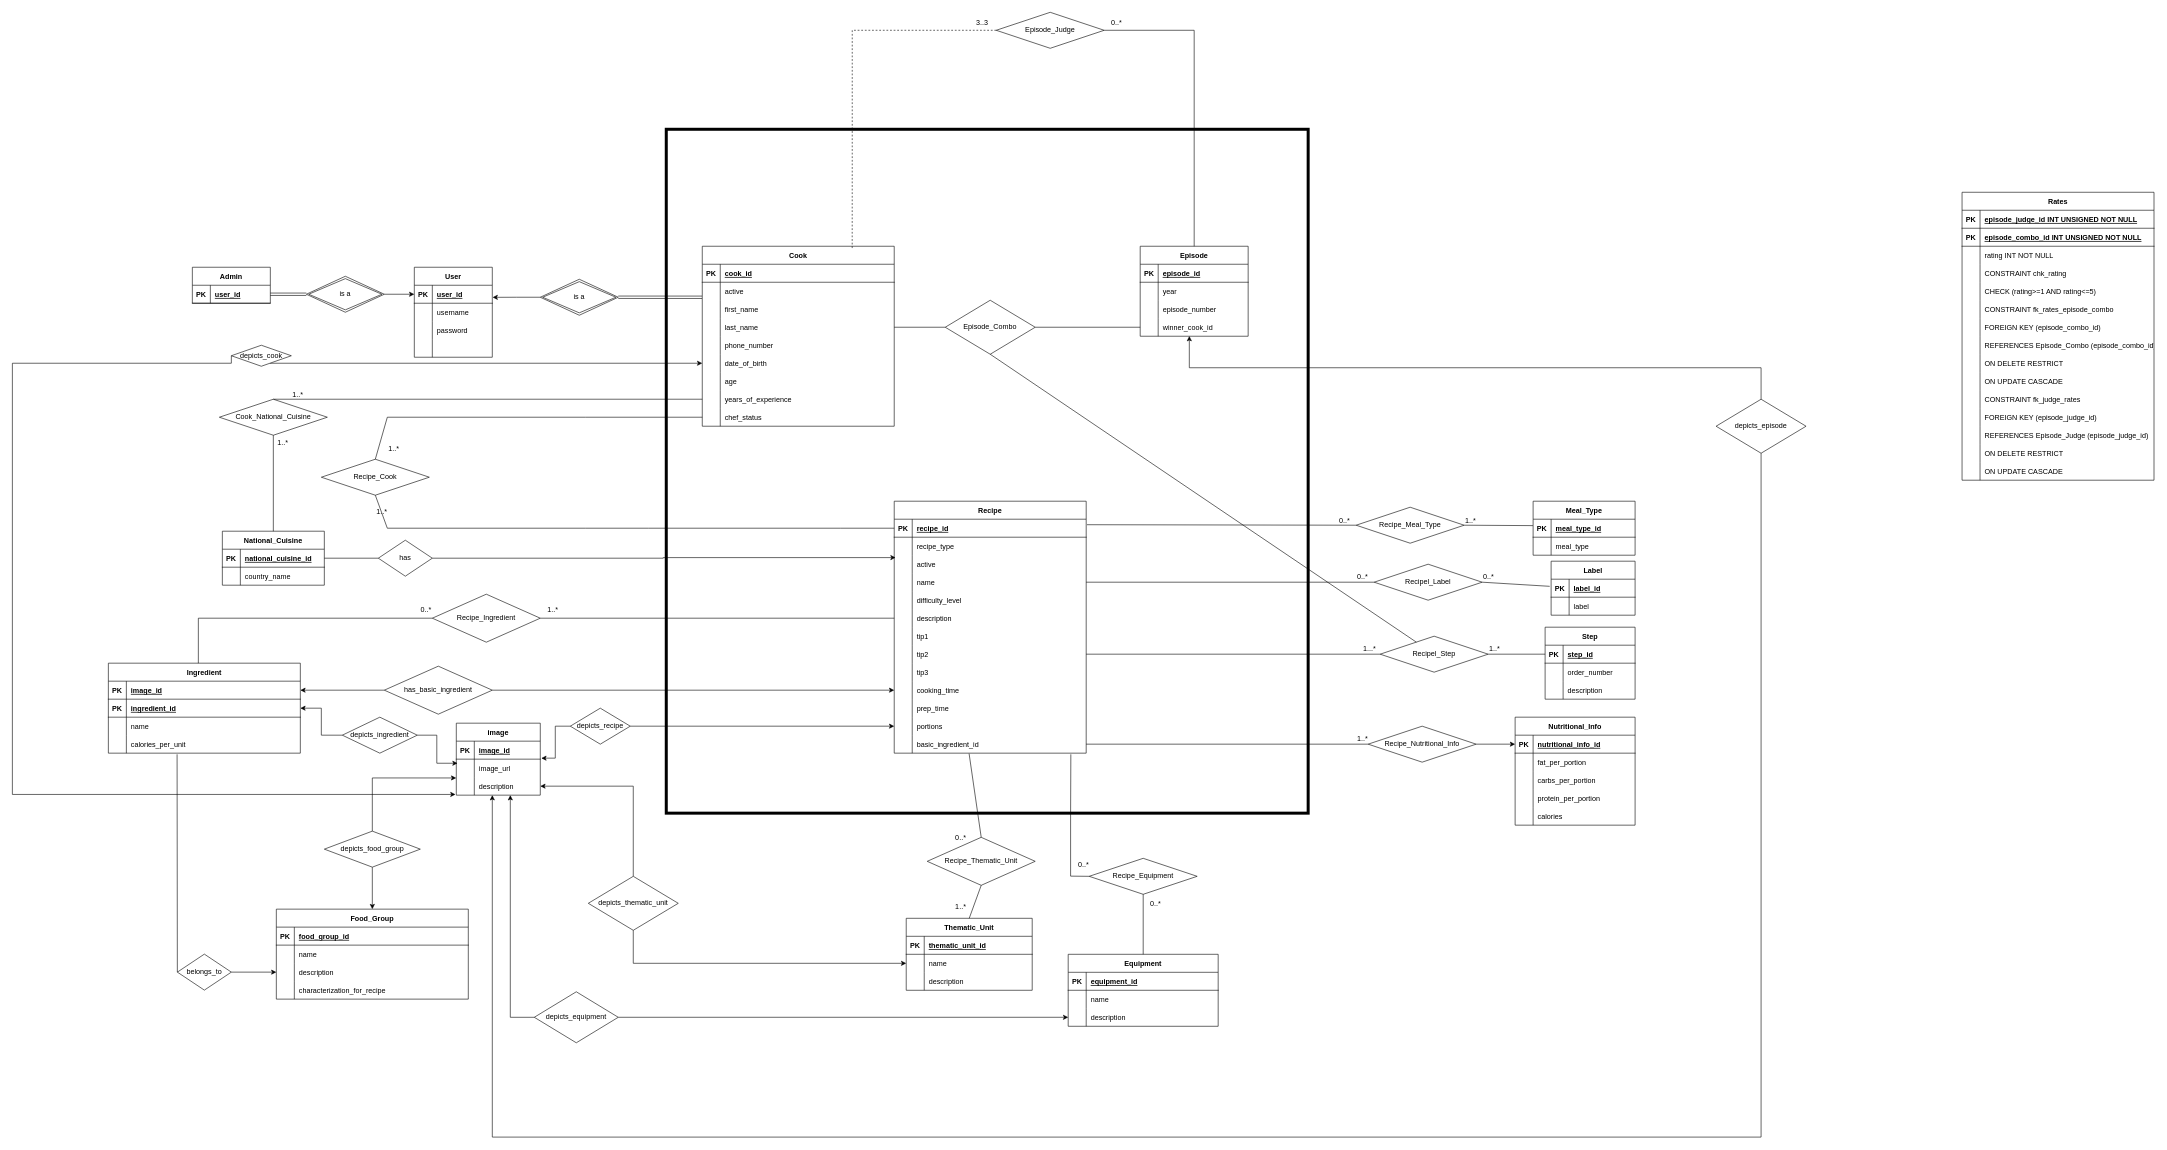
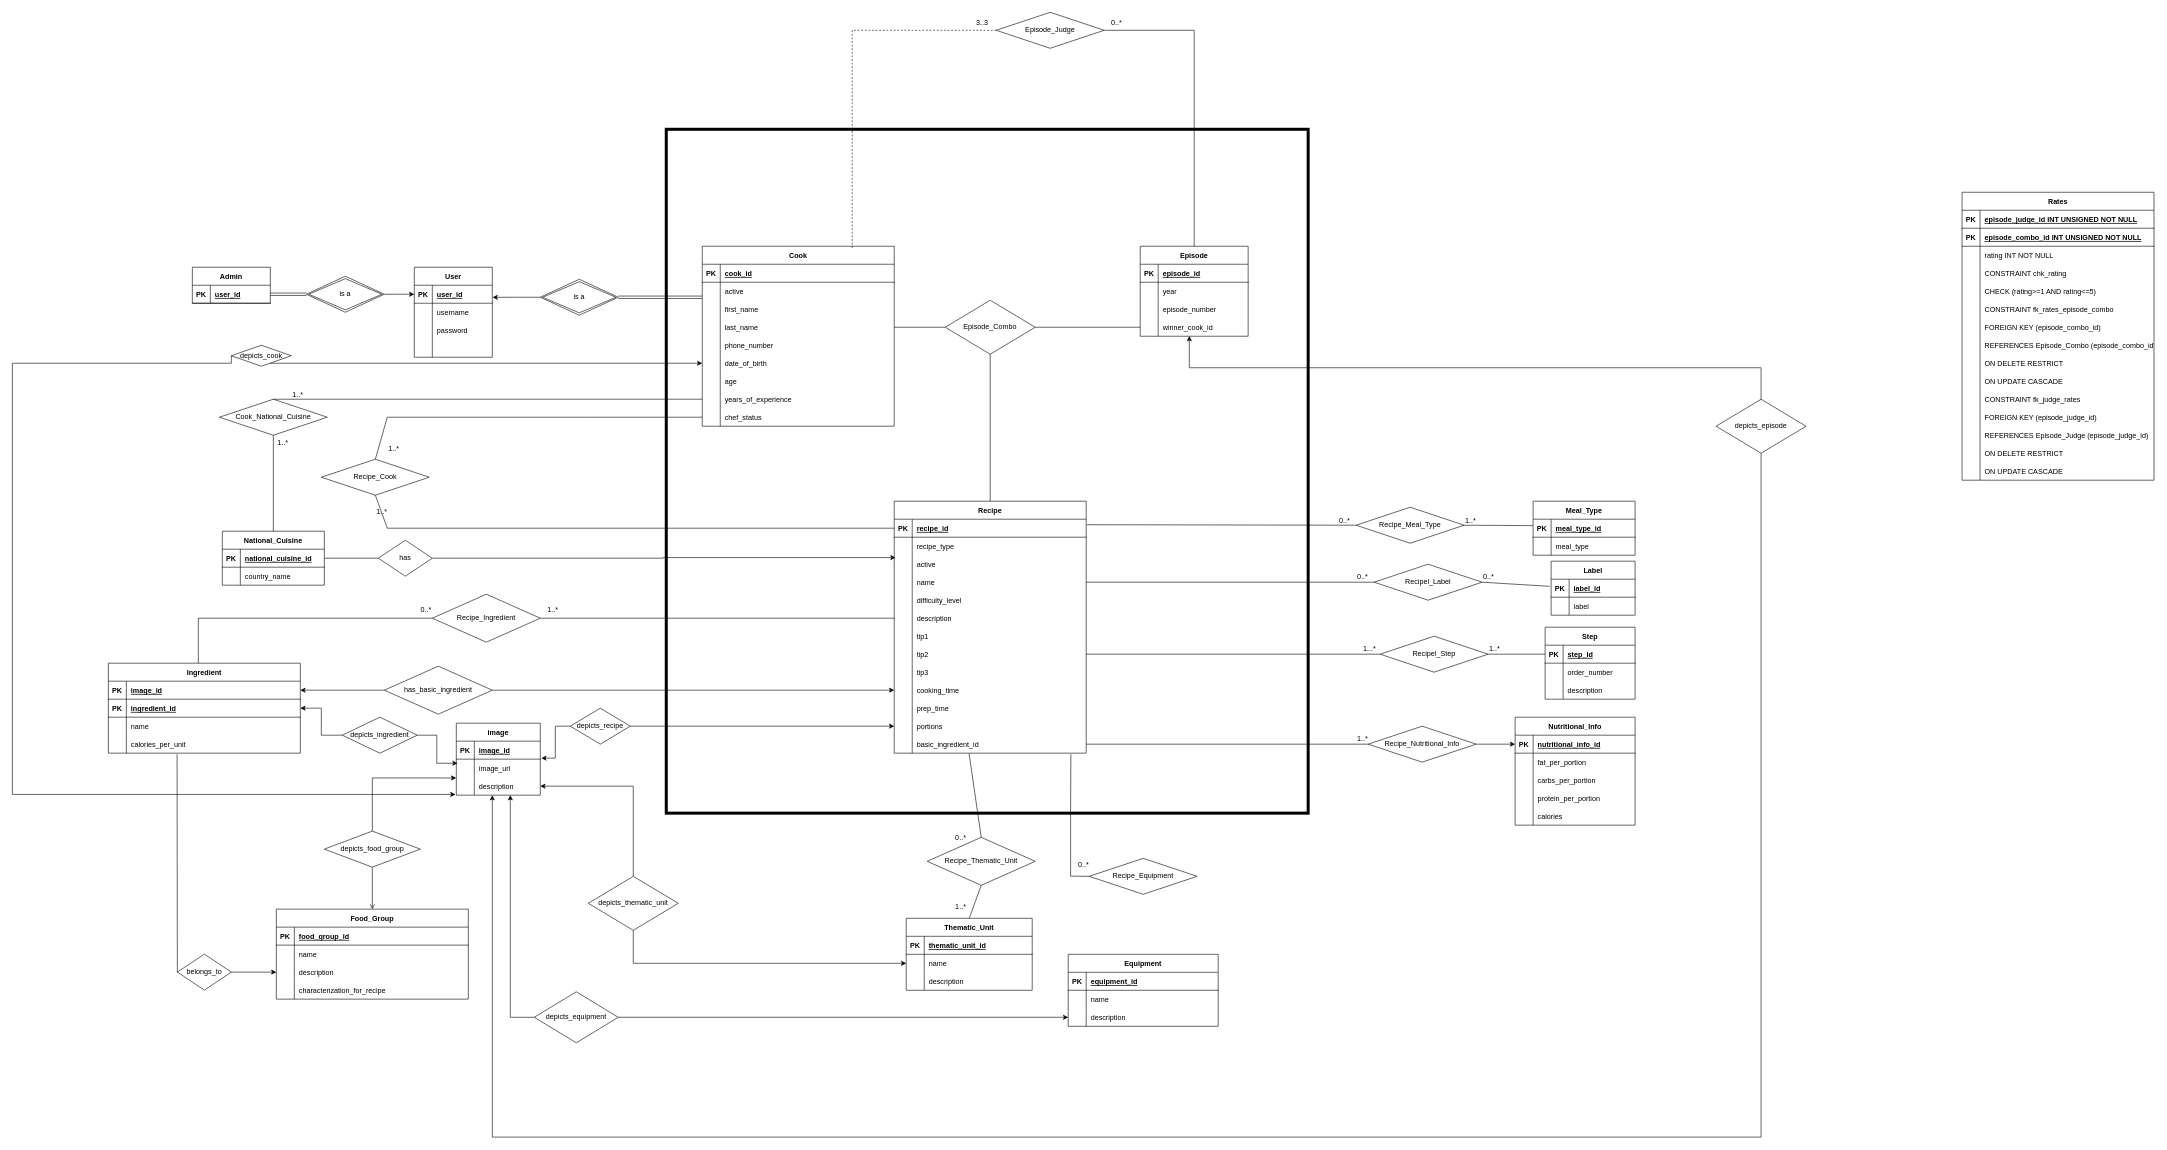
edge "Episode_Combo" -- "Recipel_Step": now "Episode_Combo" -- "Recipe"
edge "depicts_food_group" -> "Food_Group": arrowhead classic -> open
edge "Recipe_Equipment" -- "Equipment": removed, label "0..*"
